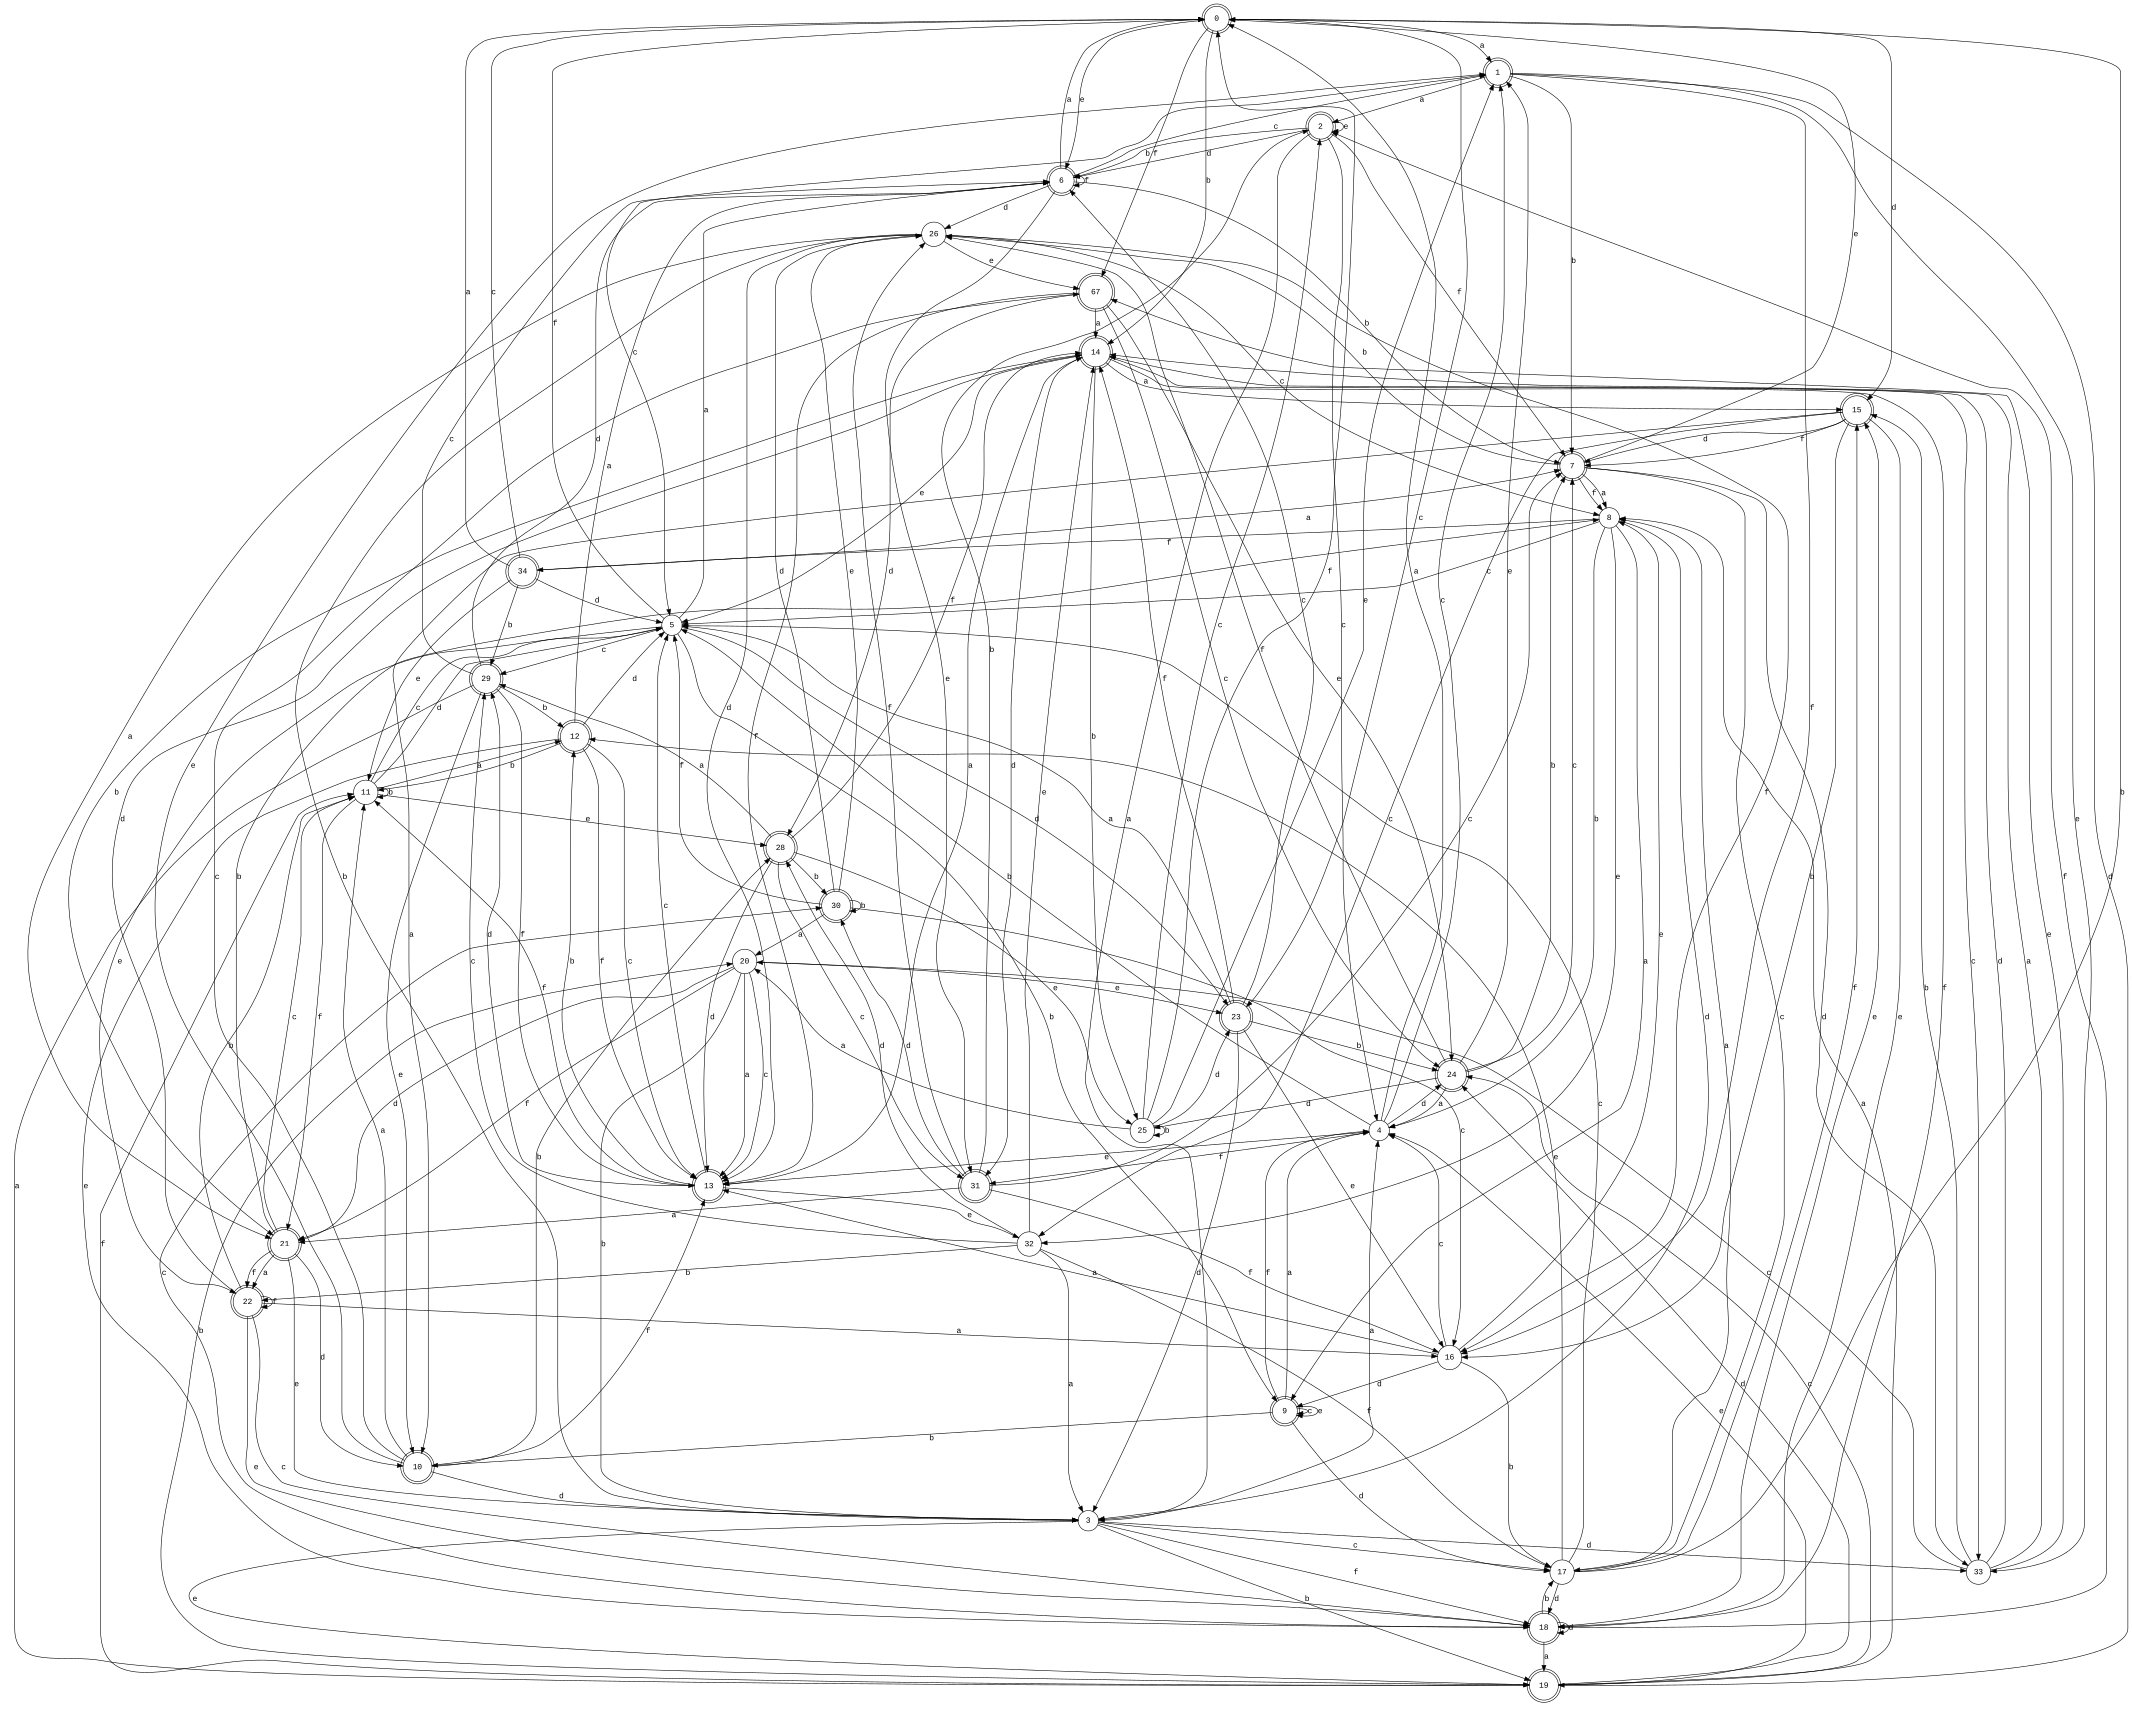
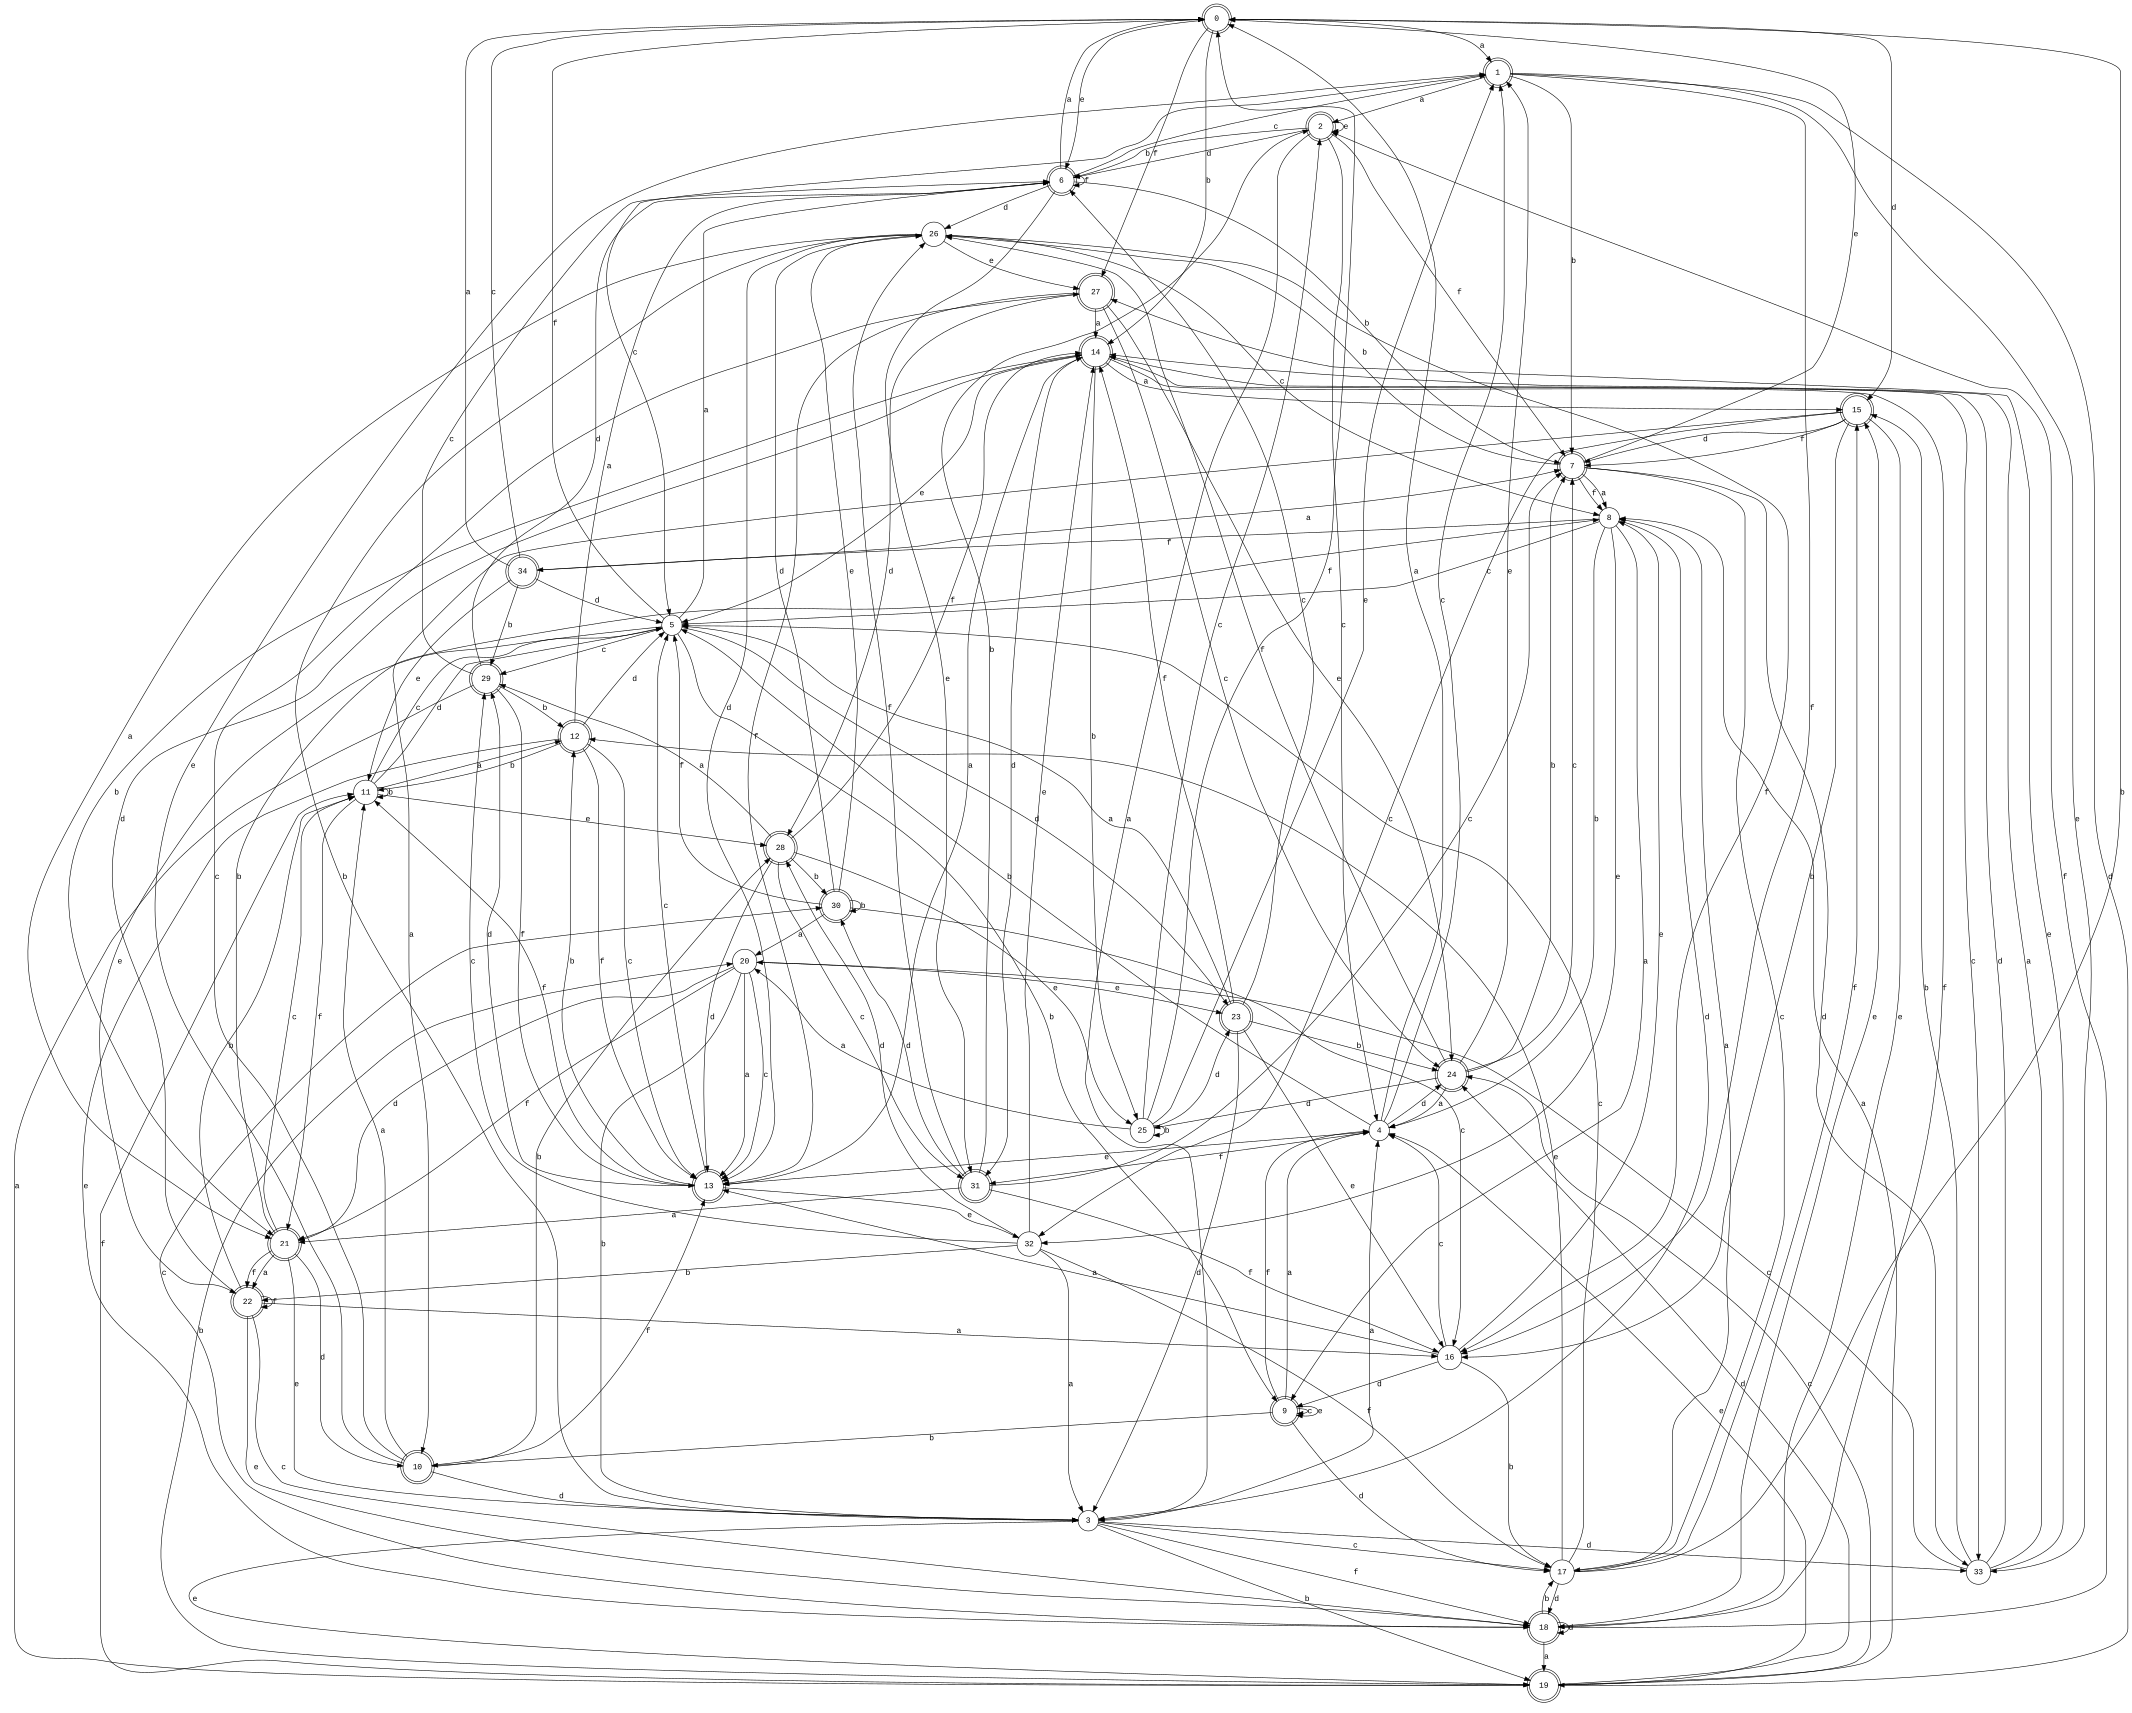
node "67": label "67" -> "27"
edge "0" -> "23": removed, label "c"
edge "29" -> "10": removed, label "e"
